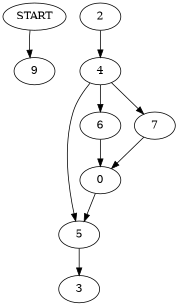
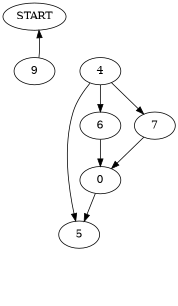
node "2": removed
edge "START" -> "9": reversed
node "3": removed
